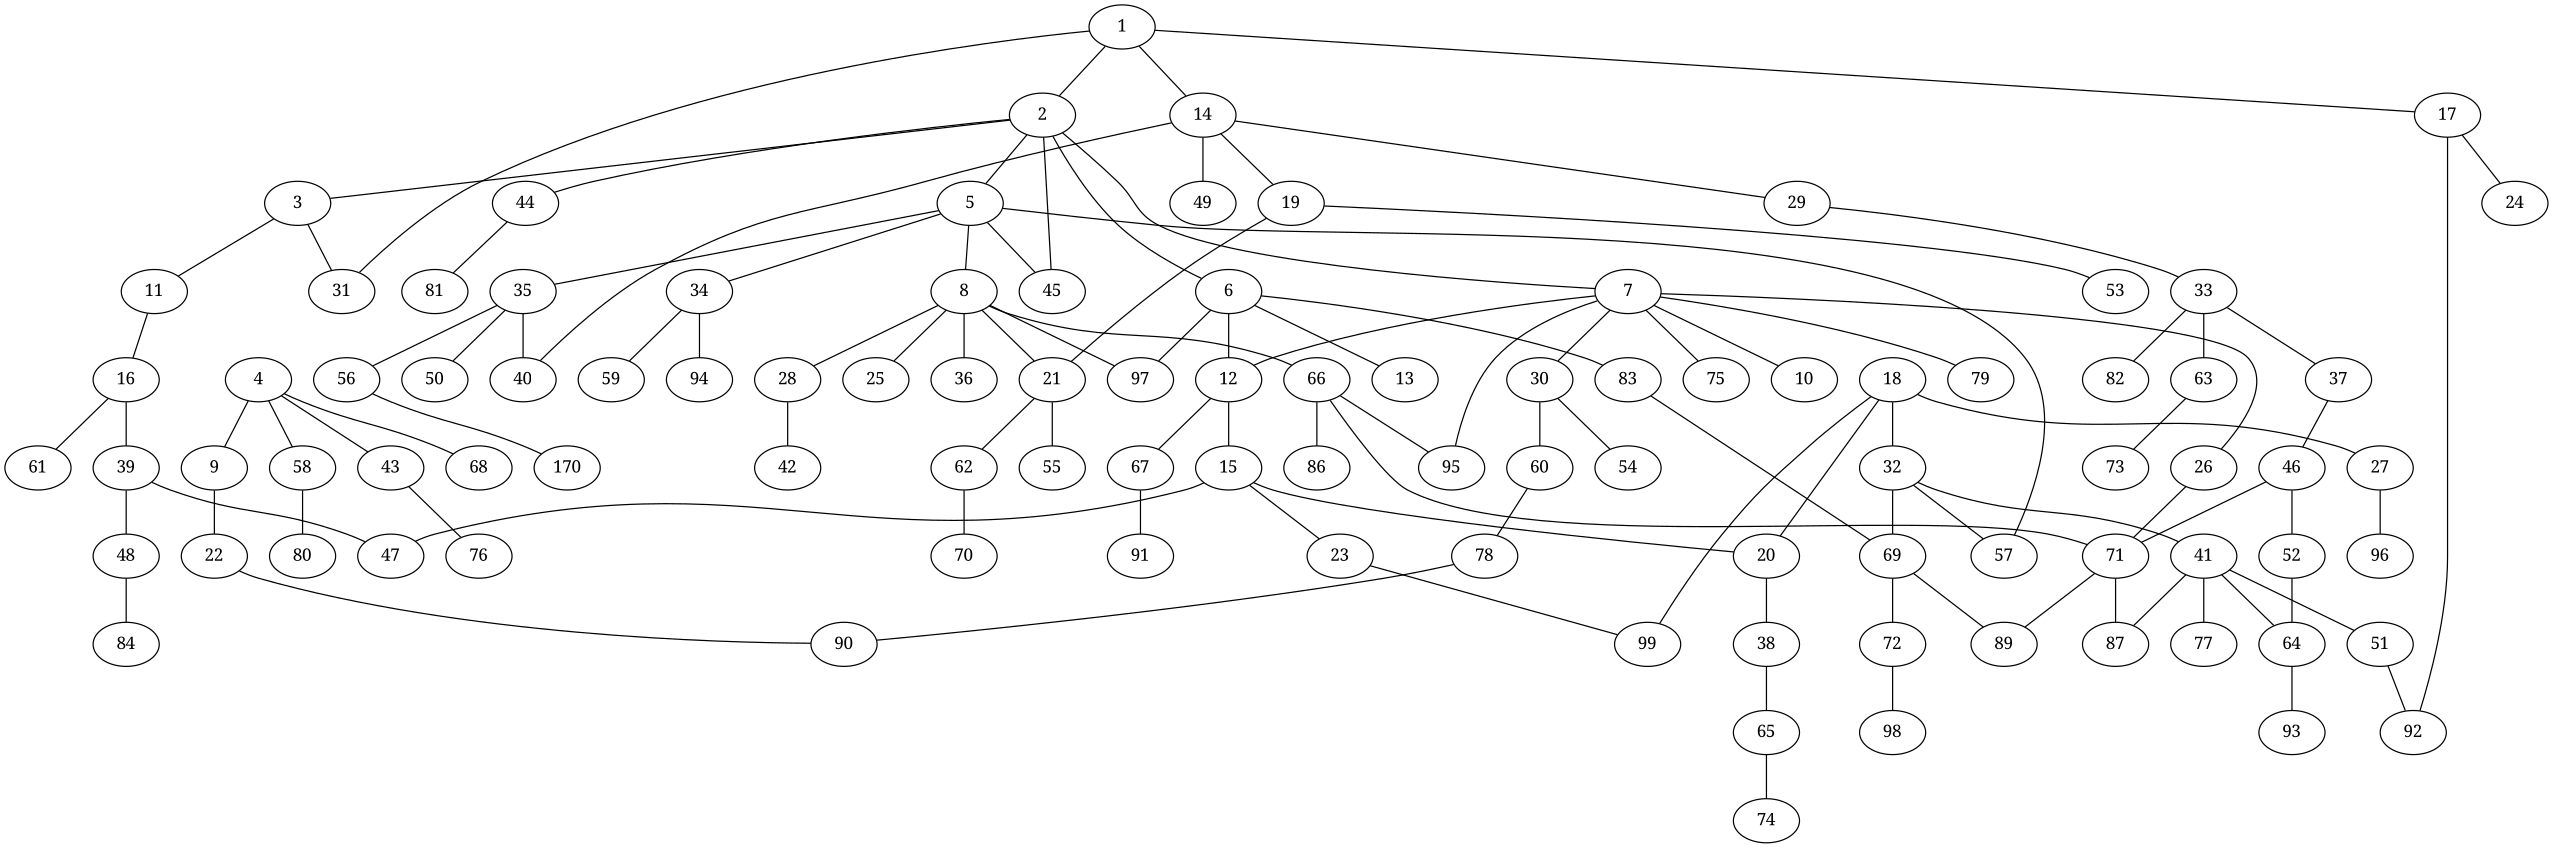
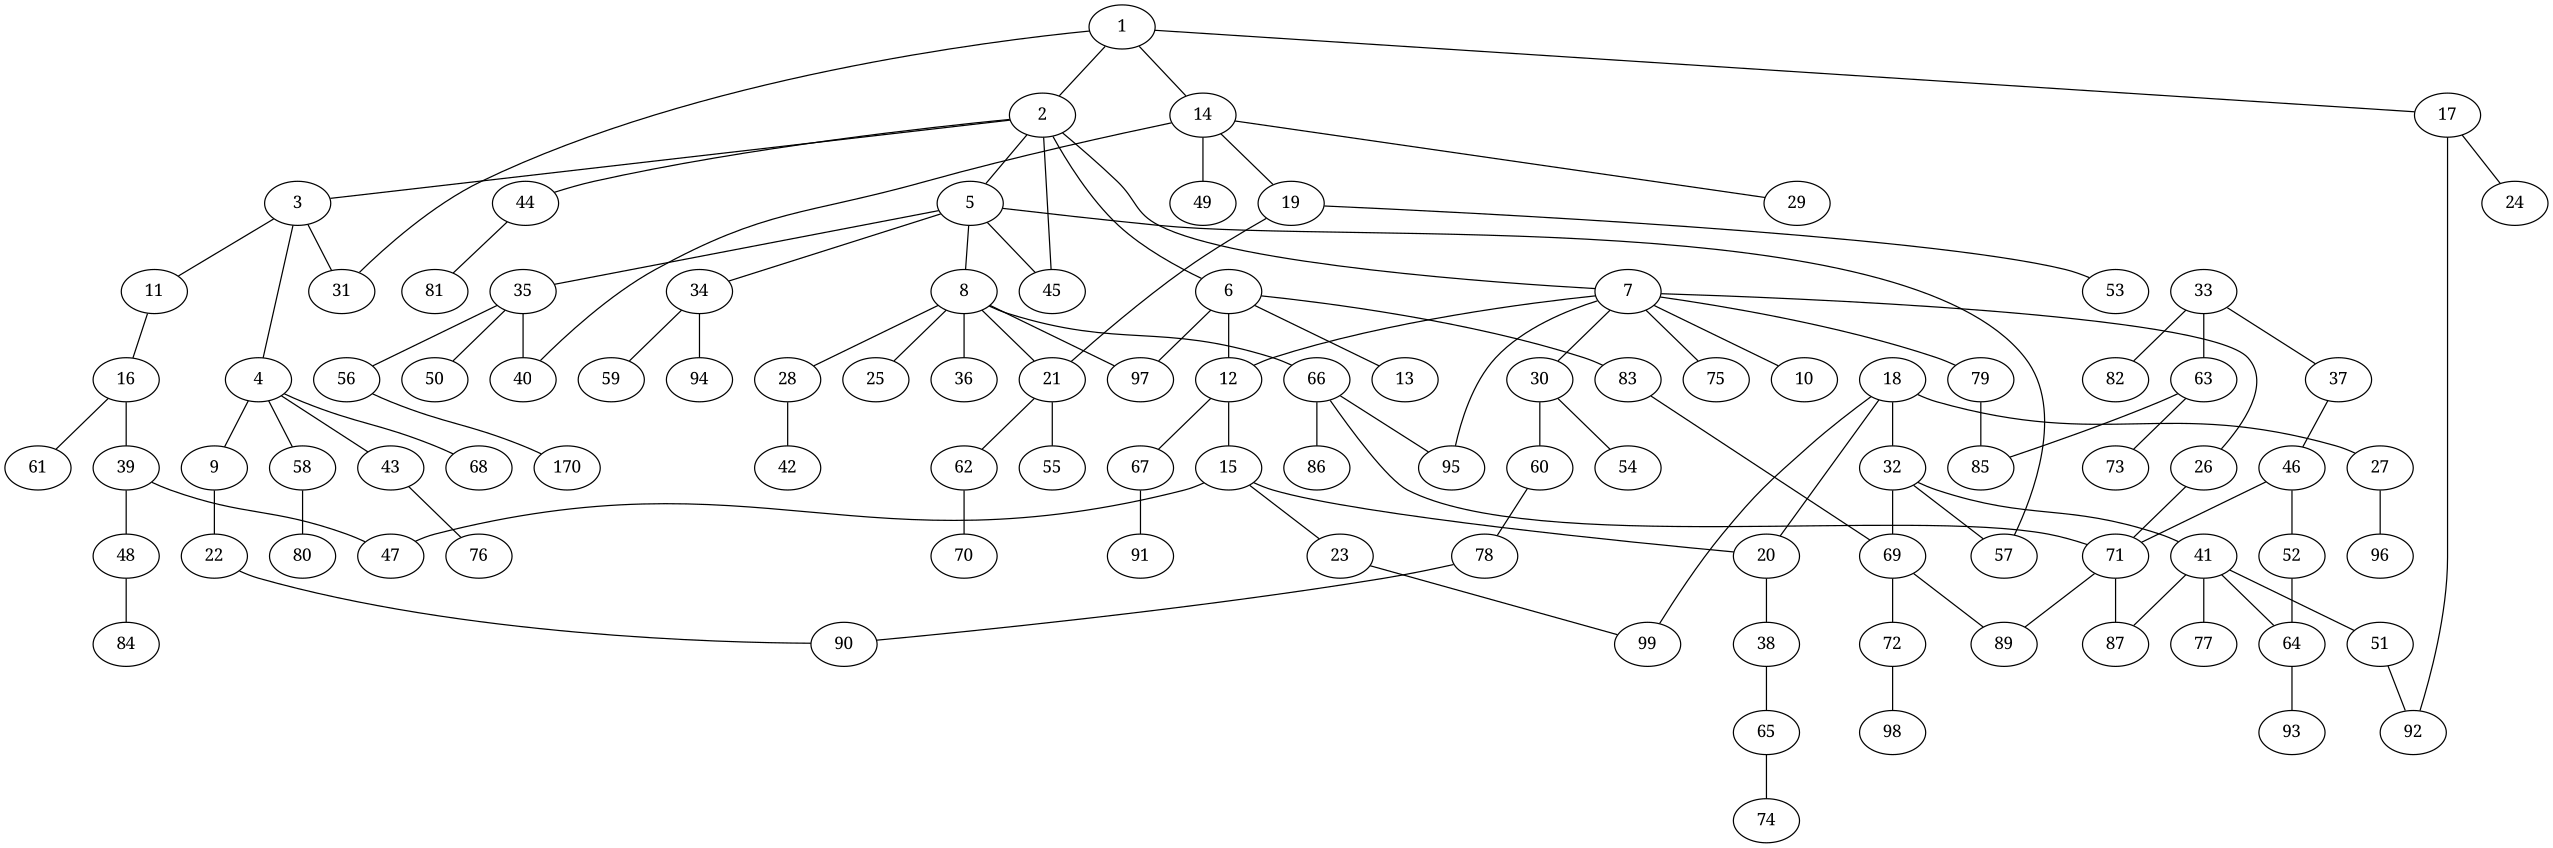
edge "29" -- "33": removed
edge "3" -- "4": added
node "85": added
